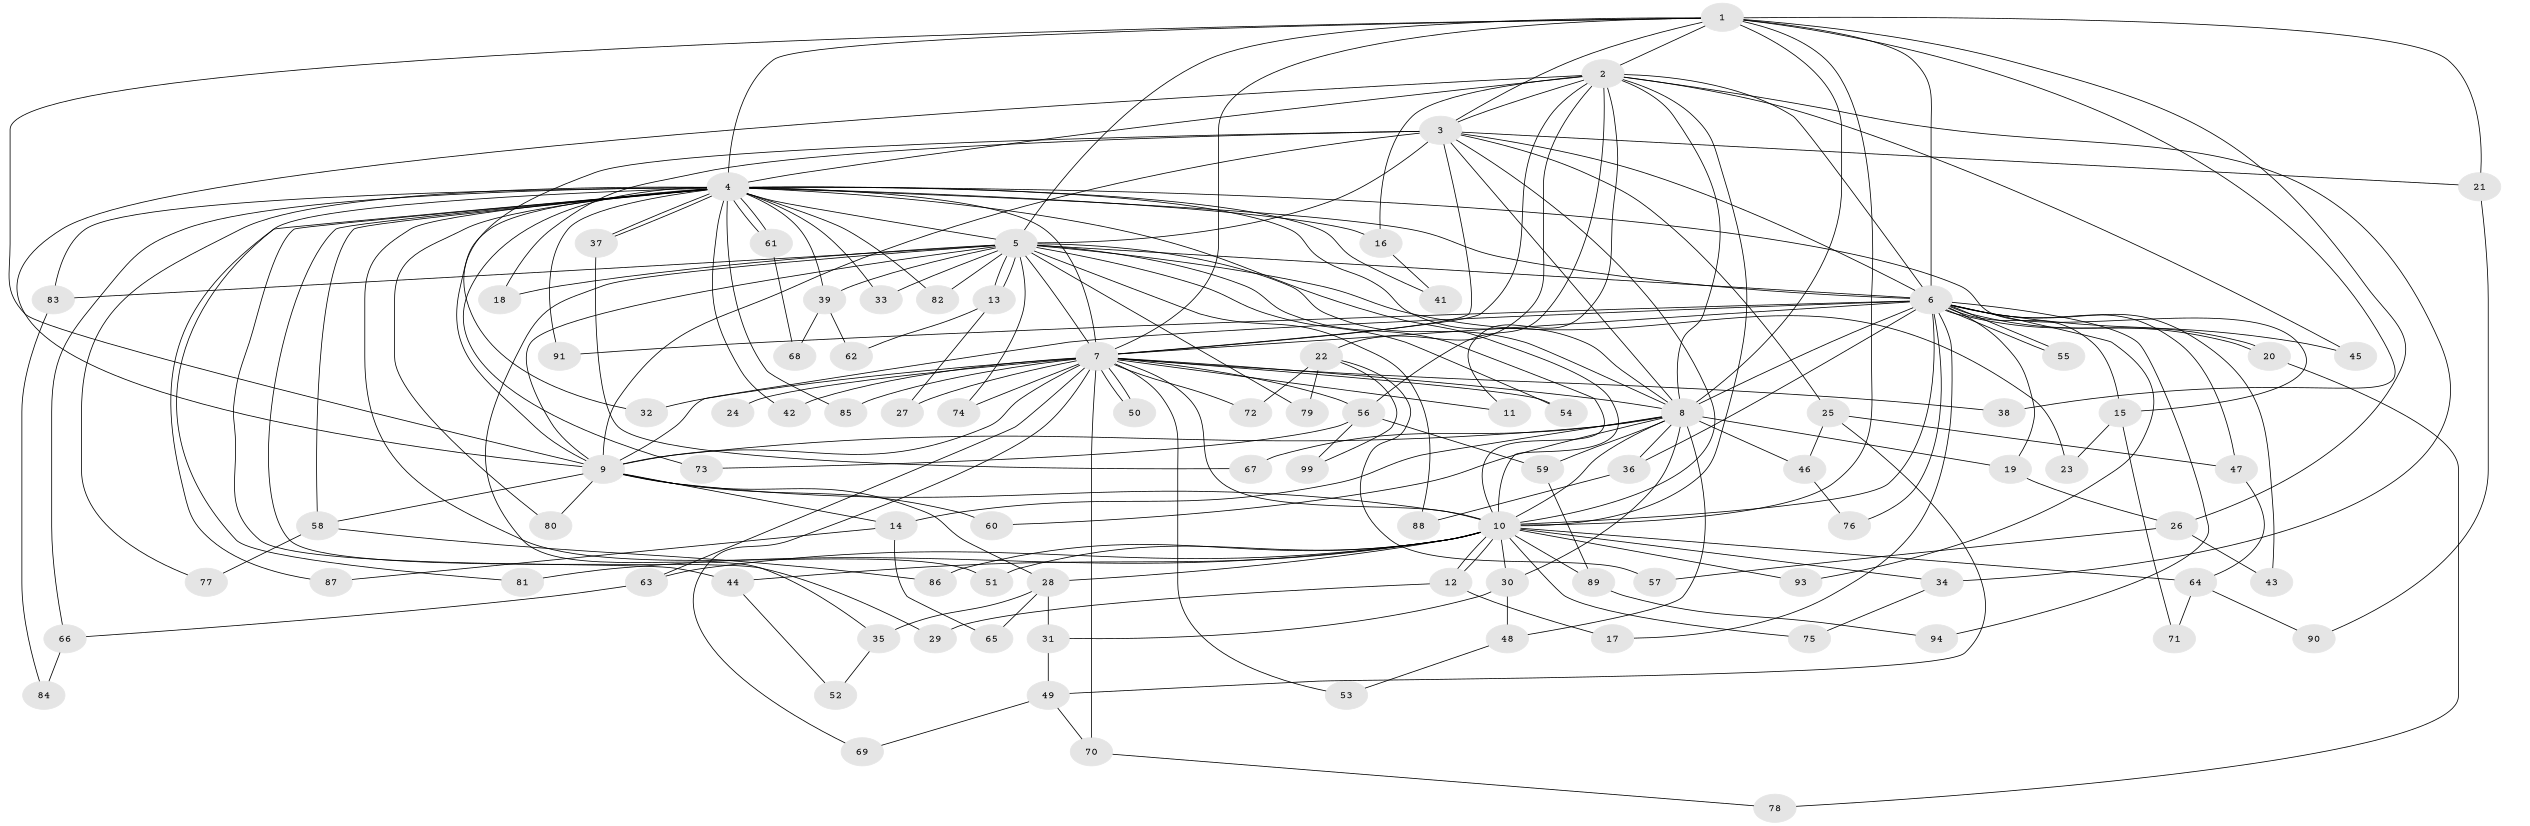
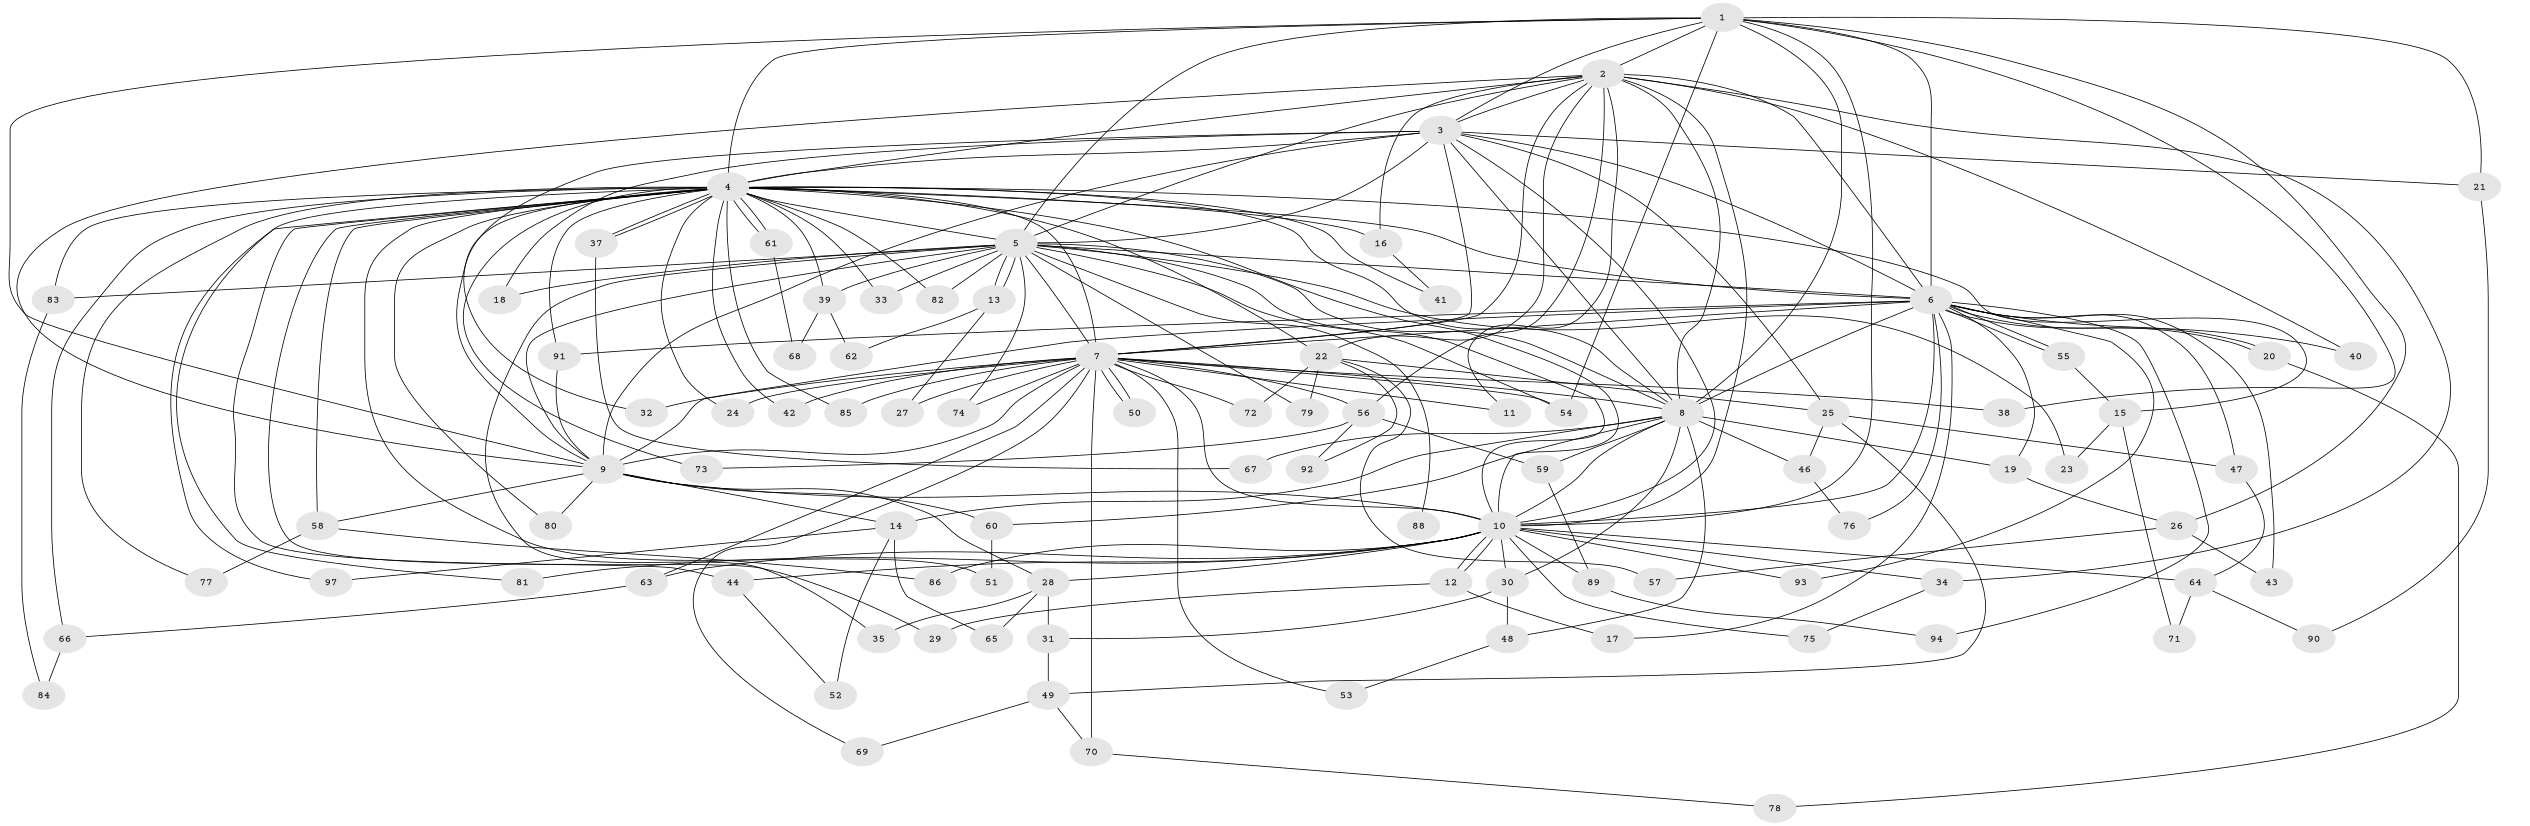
edge "1" -- "7": now "1" -- "54"
edge "2" -- "5": added
edge "3" -- "4": added
edge "4" -- "22": added
edge "4" -- "24": added
edge "6" -- "15": now "55" -- "15"
node "45": label "45" -> "40"
edge "22" -- "25": added
edge "8" -- "9": now "91" -- "9"
node "99": label "99" -> "92"
node "36": removed
edge "10" -- "51": now "60" -- "51"
node "87": label "87" -> "97"
edge "35" -- "52": now "14" -- "52"
